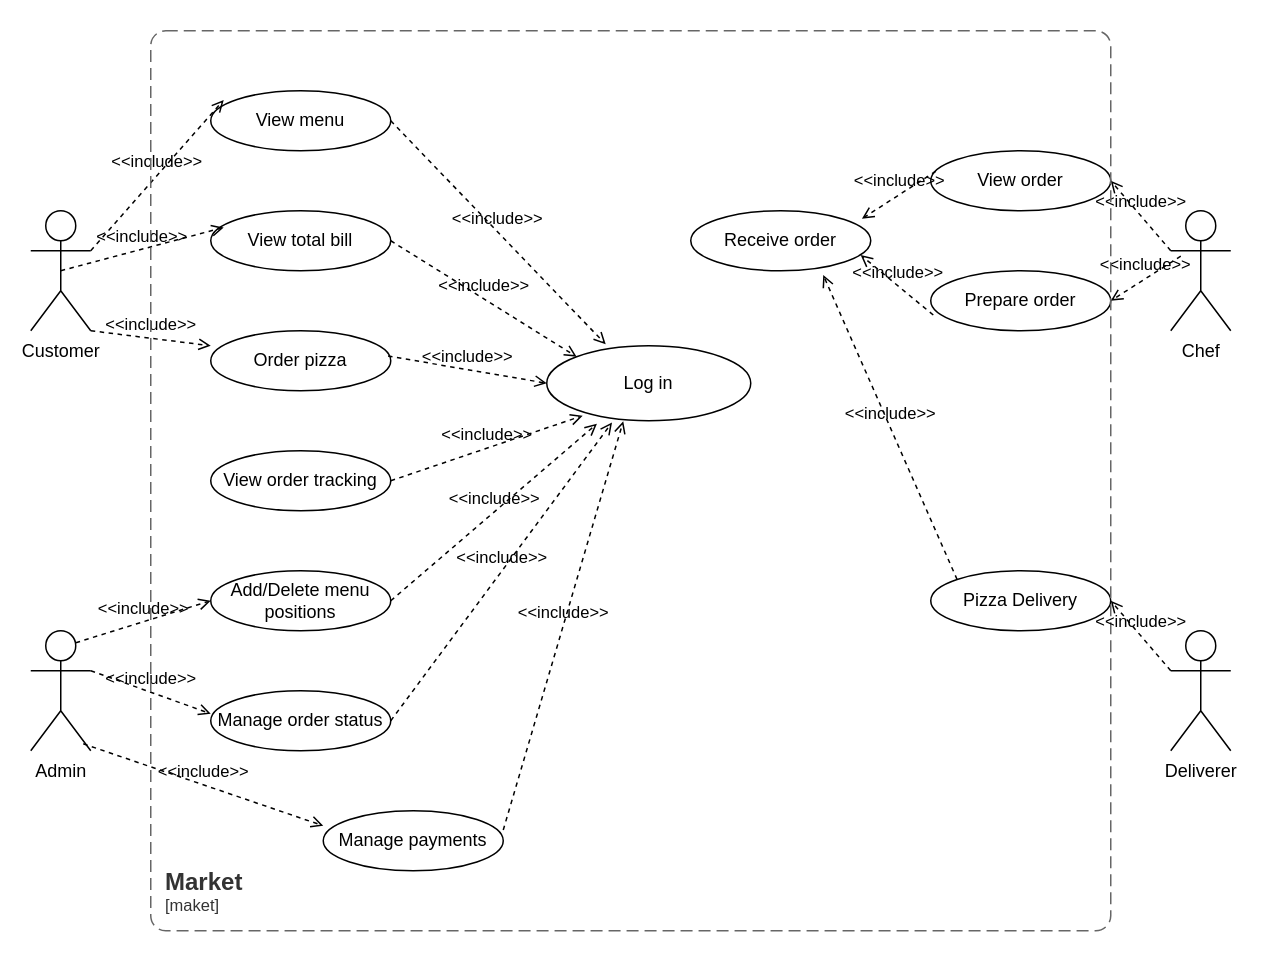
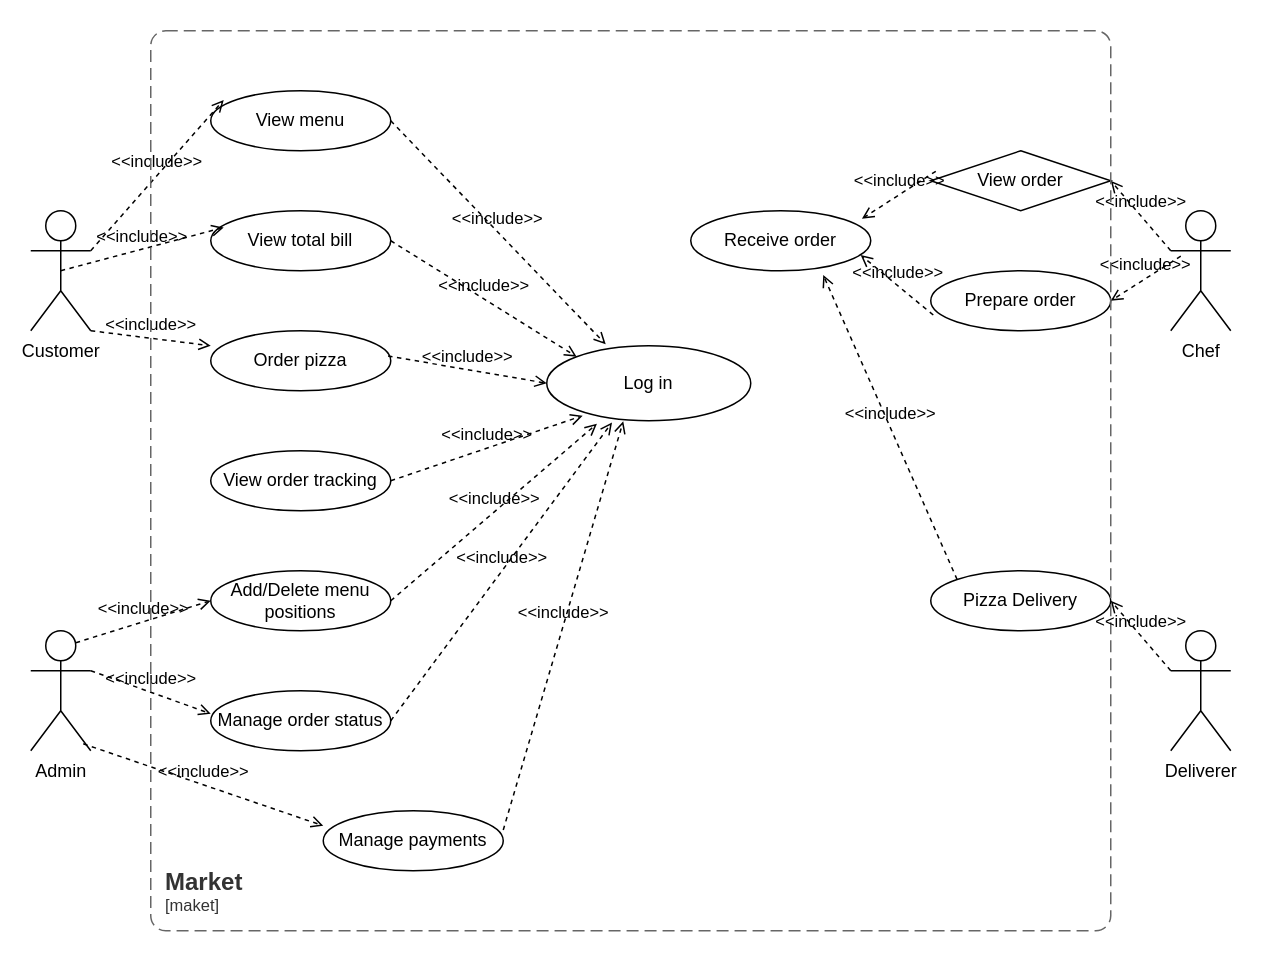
node "View order": shape ellipse -> diamond
